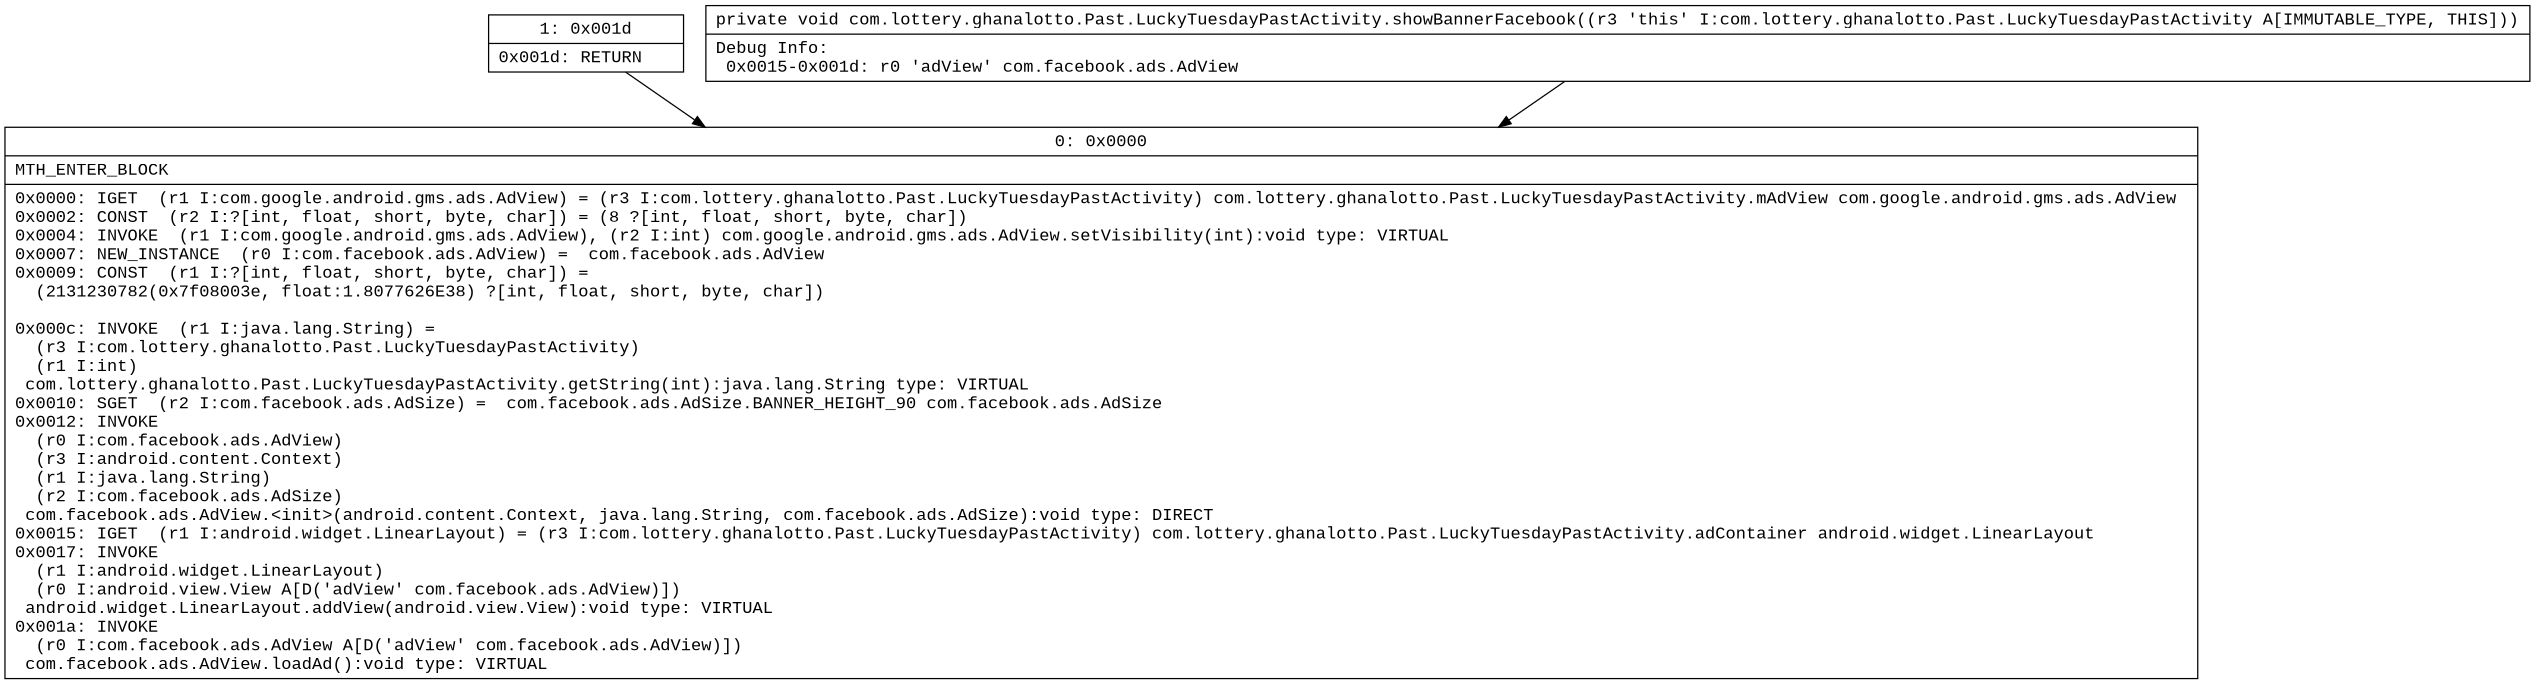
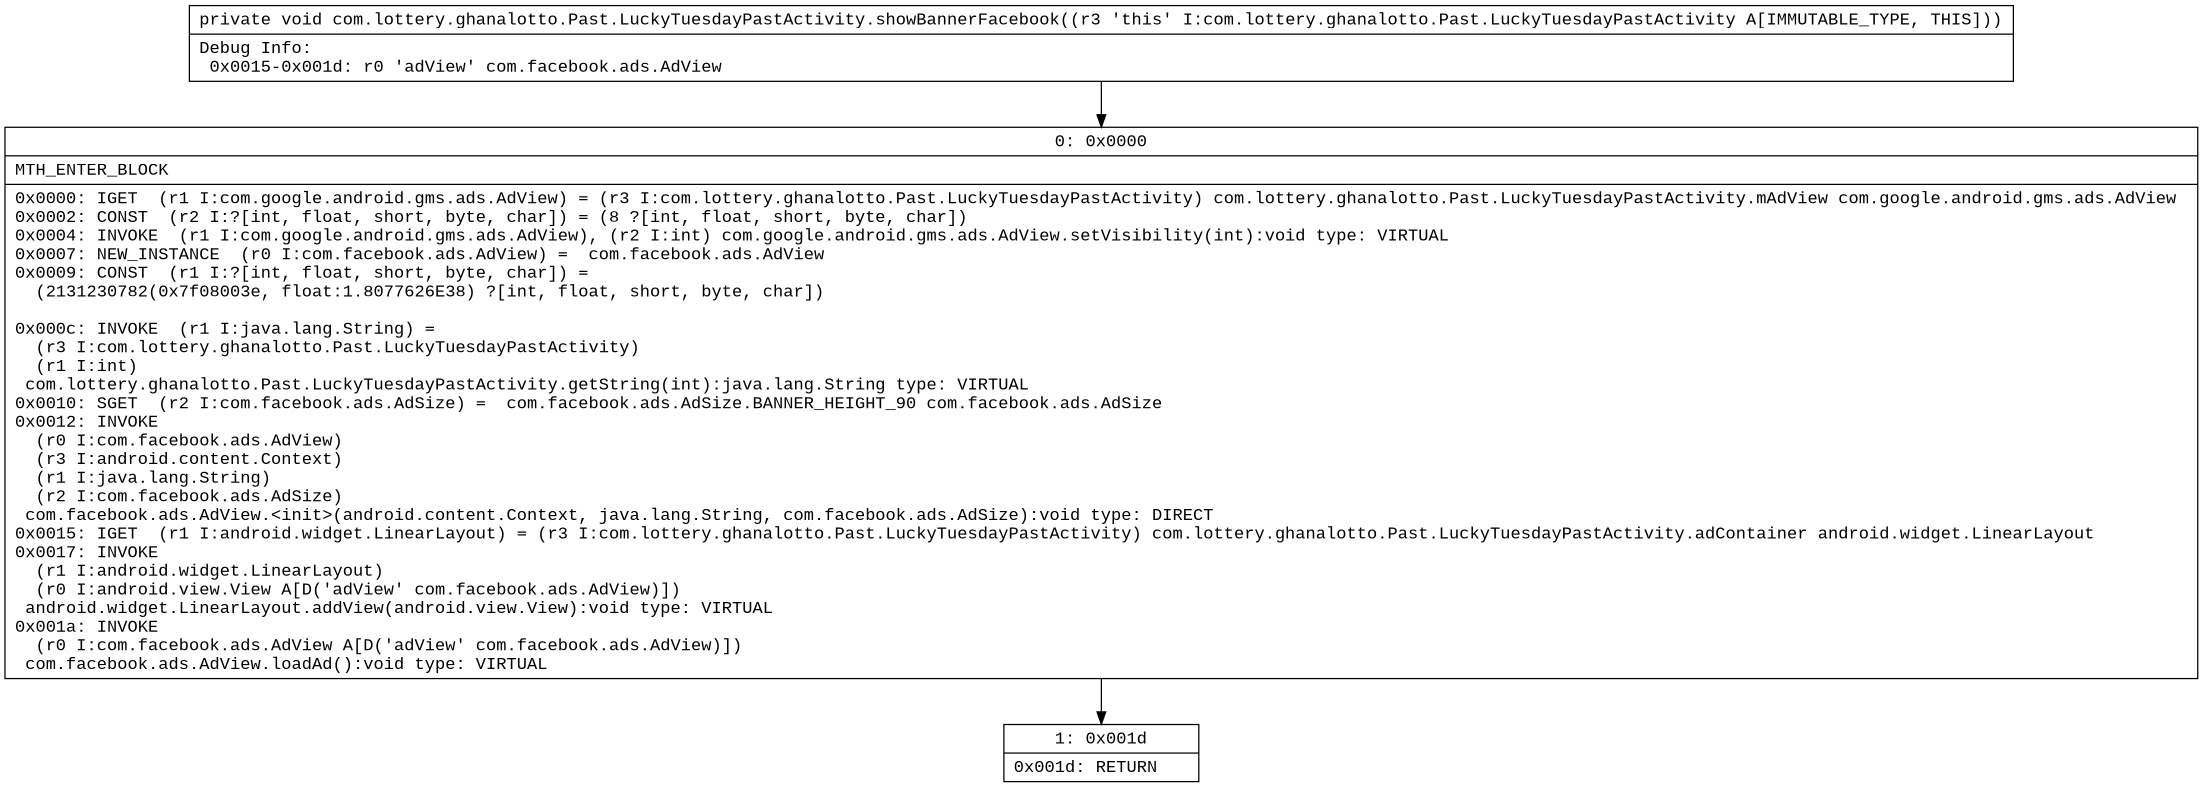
edge "1: 0x001d" -> "0: 0x0000": reversed
